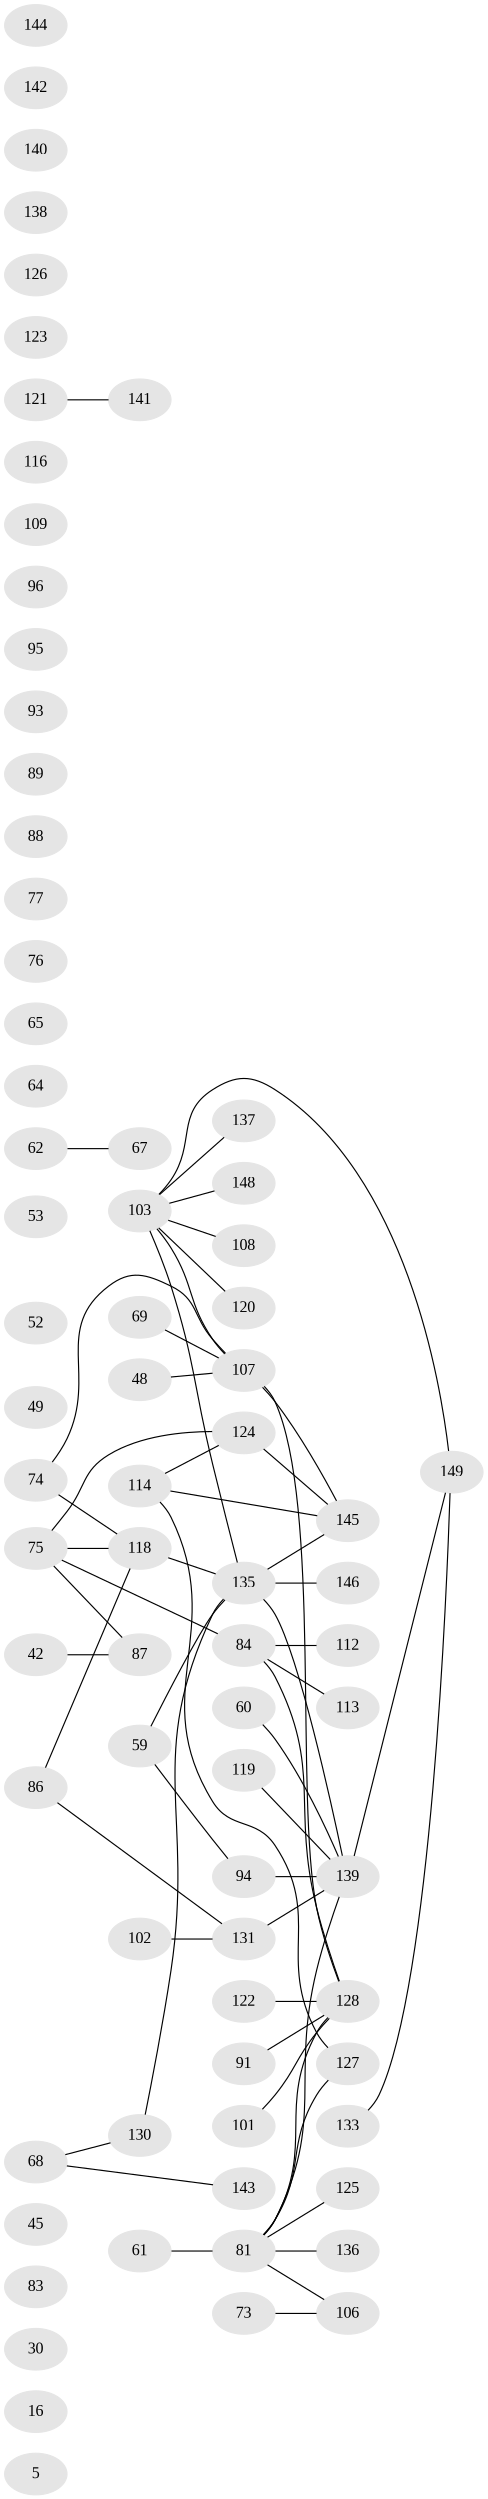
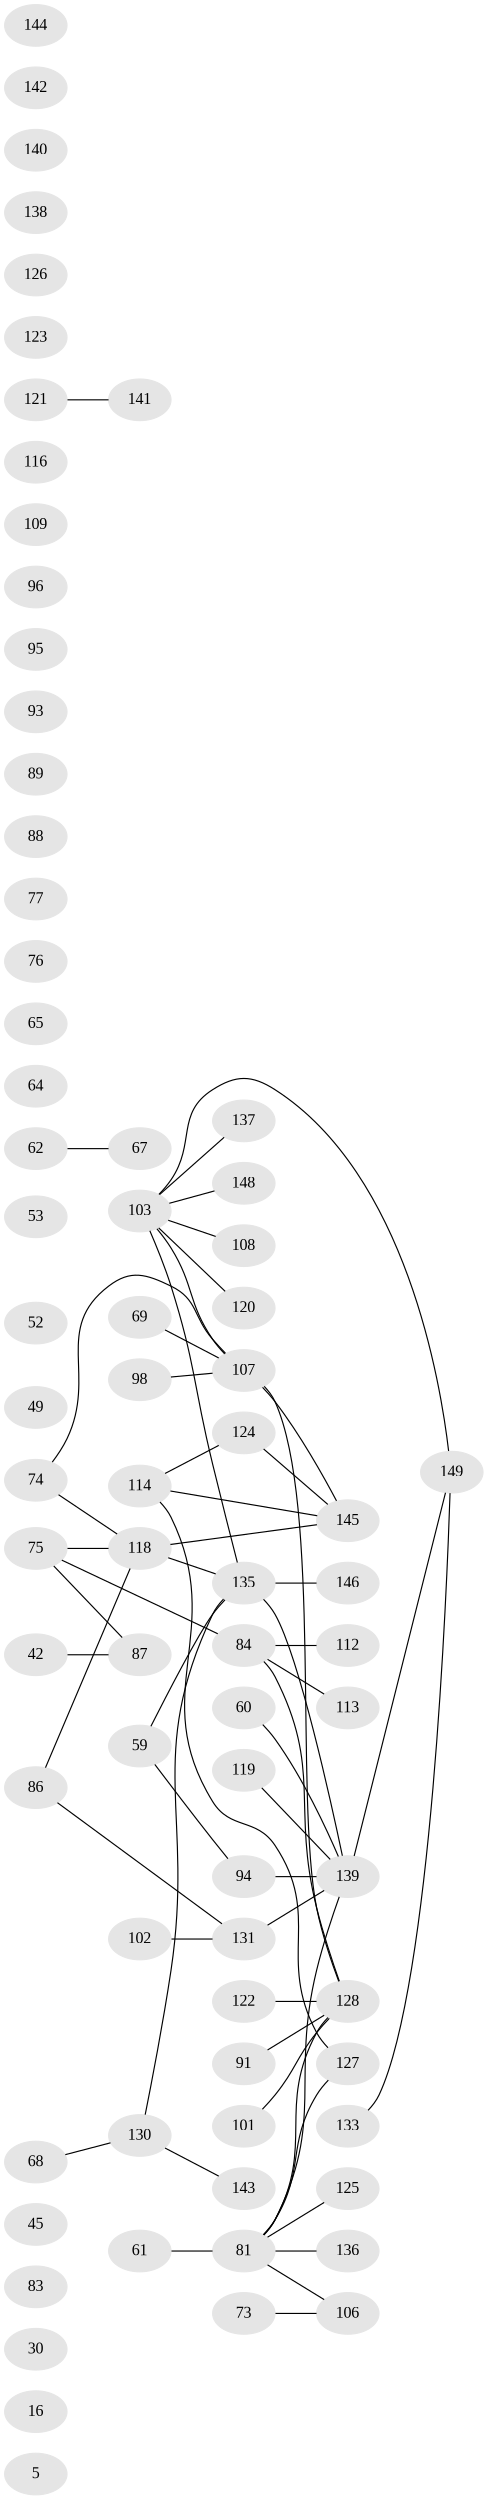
node "48": label "48" -> "98"
edge "124" -- "75": removed
edge "145" -- "135": now "145" -- "118"
edge "68" -- "143": now "130" -- "143"
